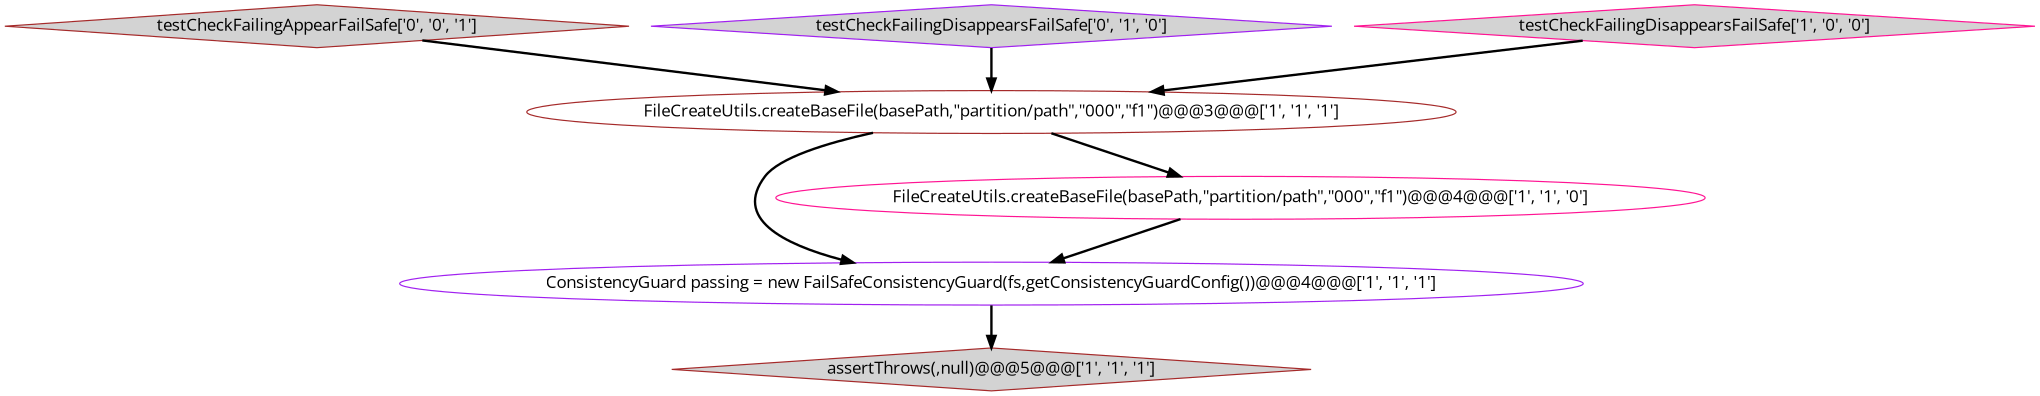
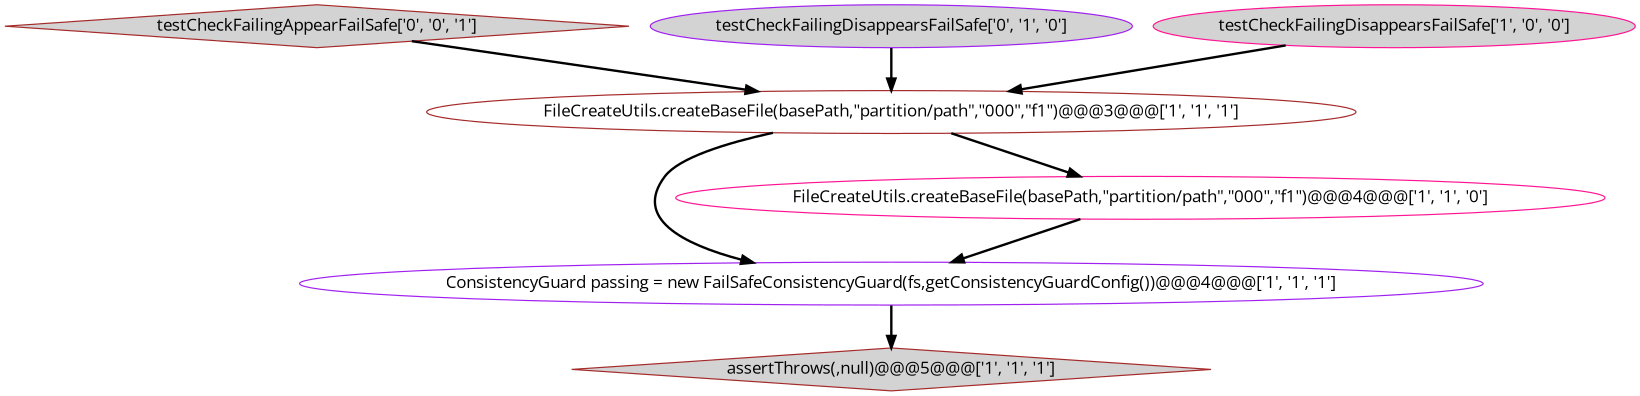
node "testCheckFailingDisappearsFailSafe['0', '1', '0']": shape diamond -> ellipse
node "testCheckFailingDisappearsFailSafe['1', '0', '0']": shape diamond -> ellipse
